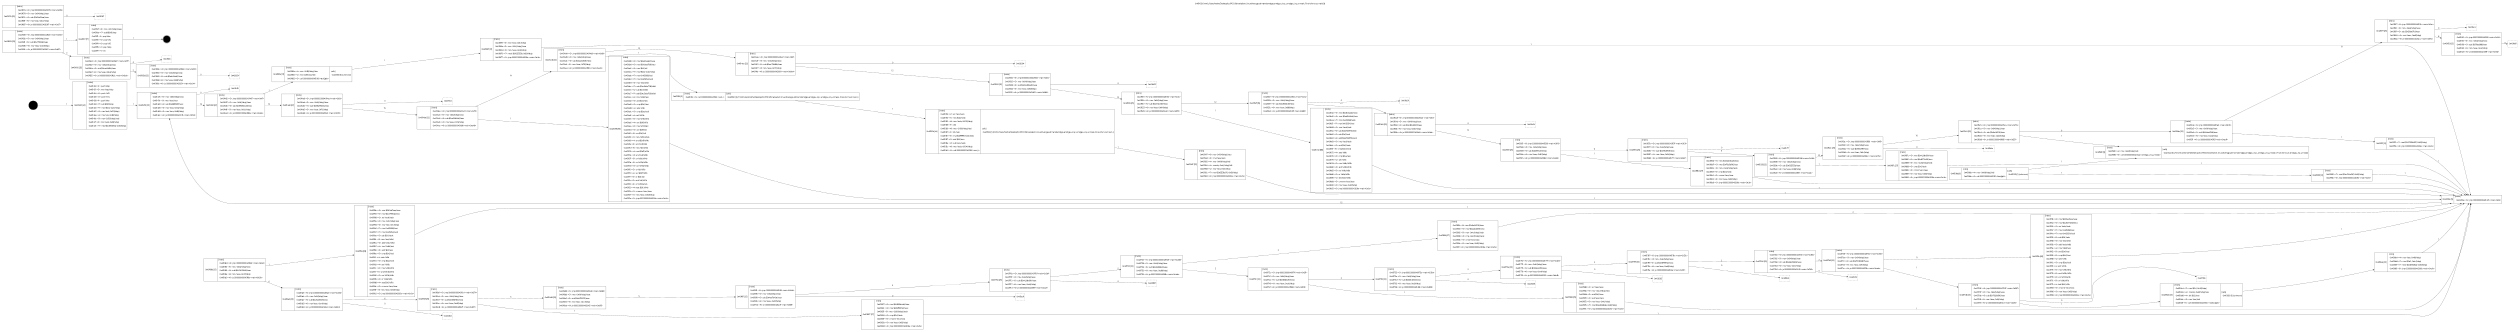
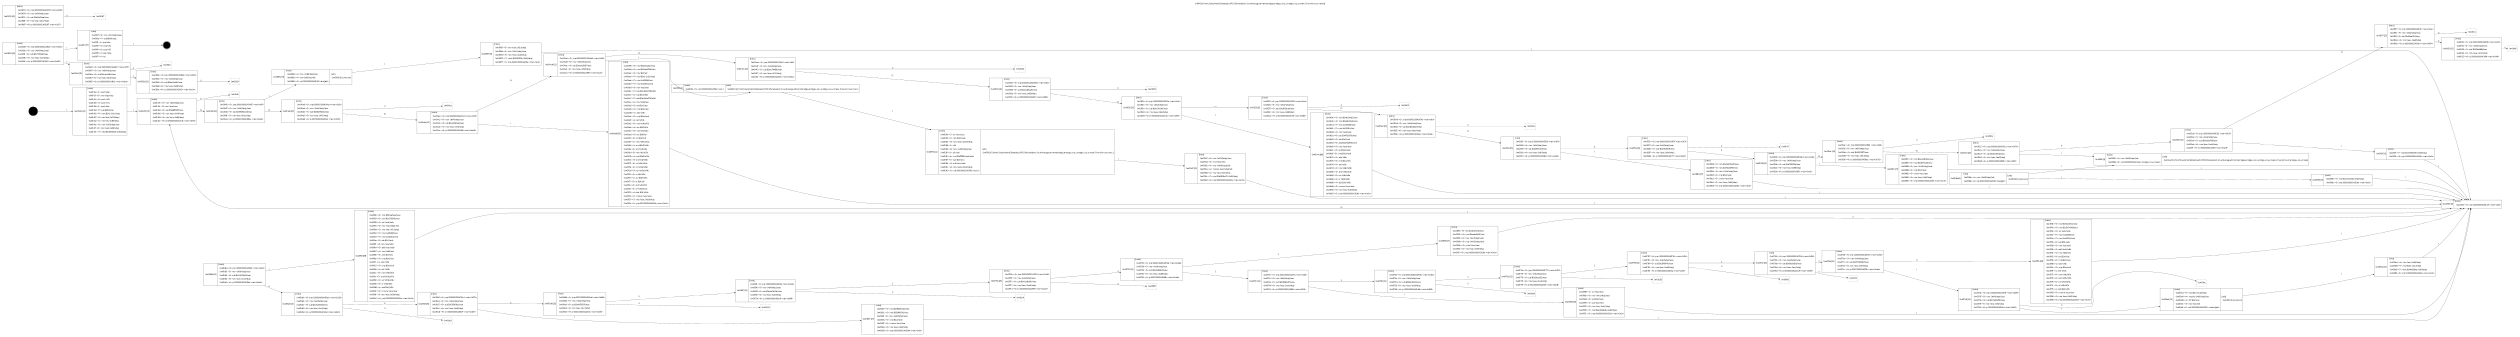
node "0x402043": added
